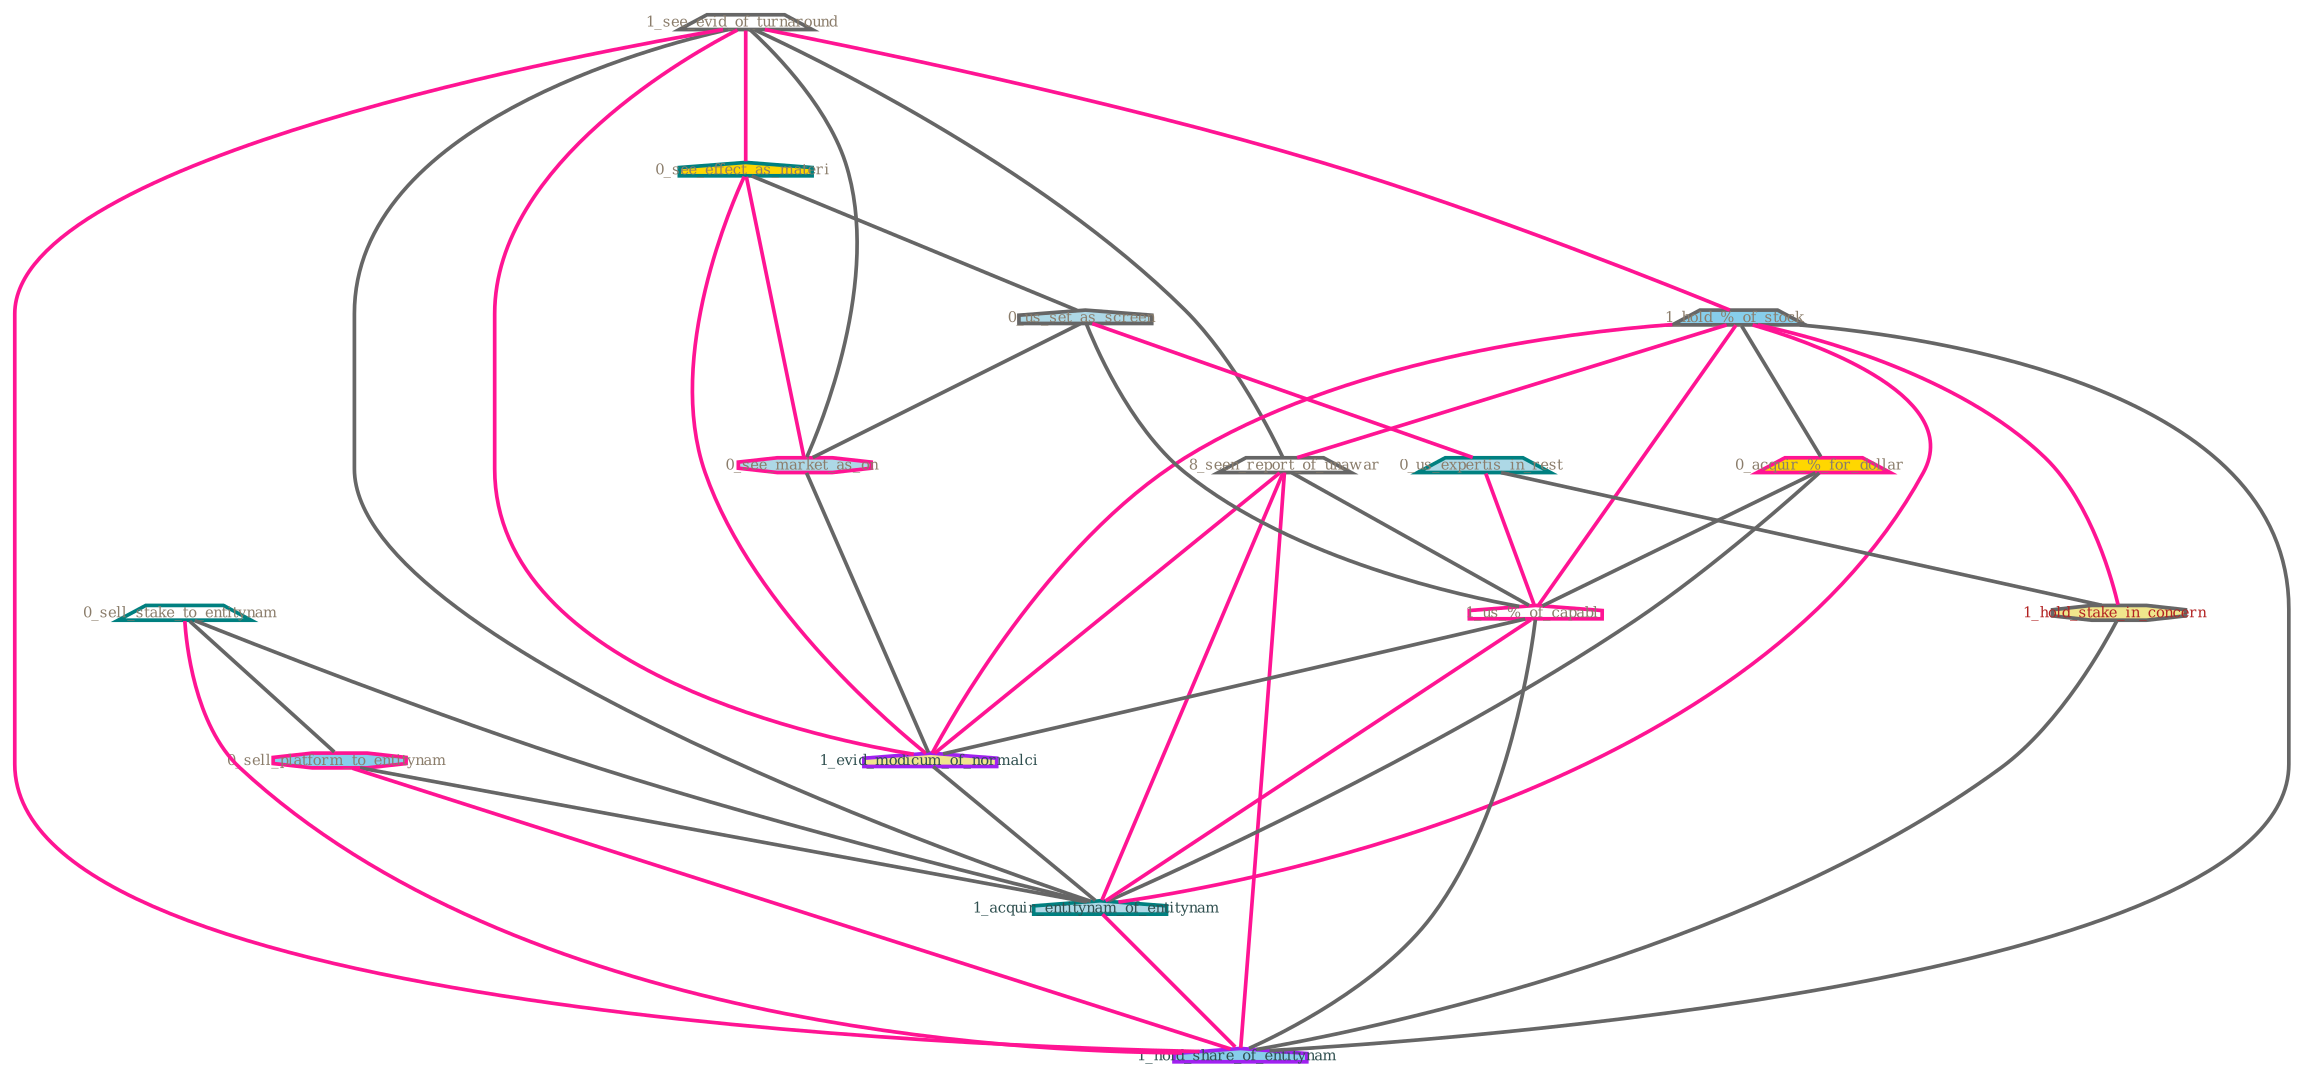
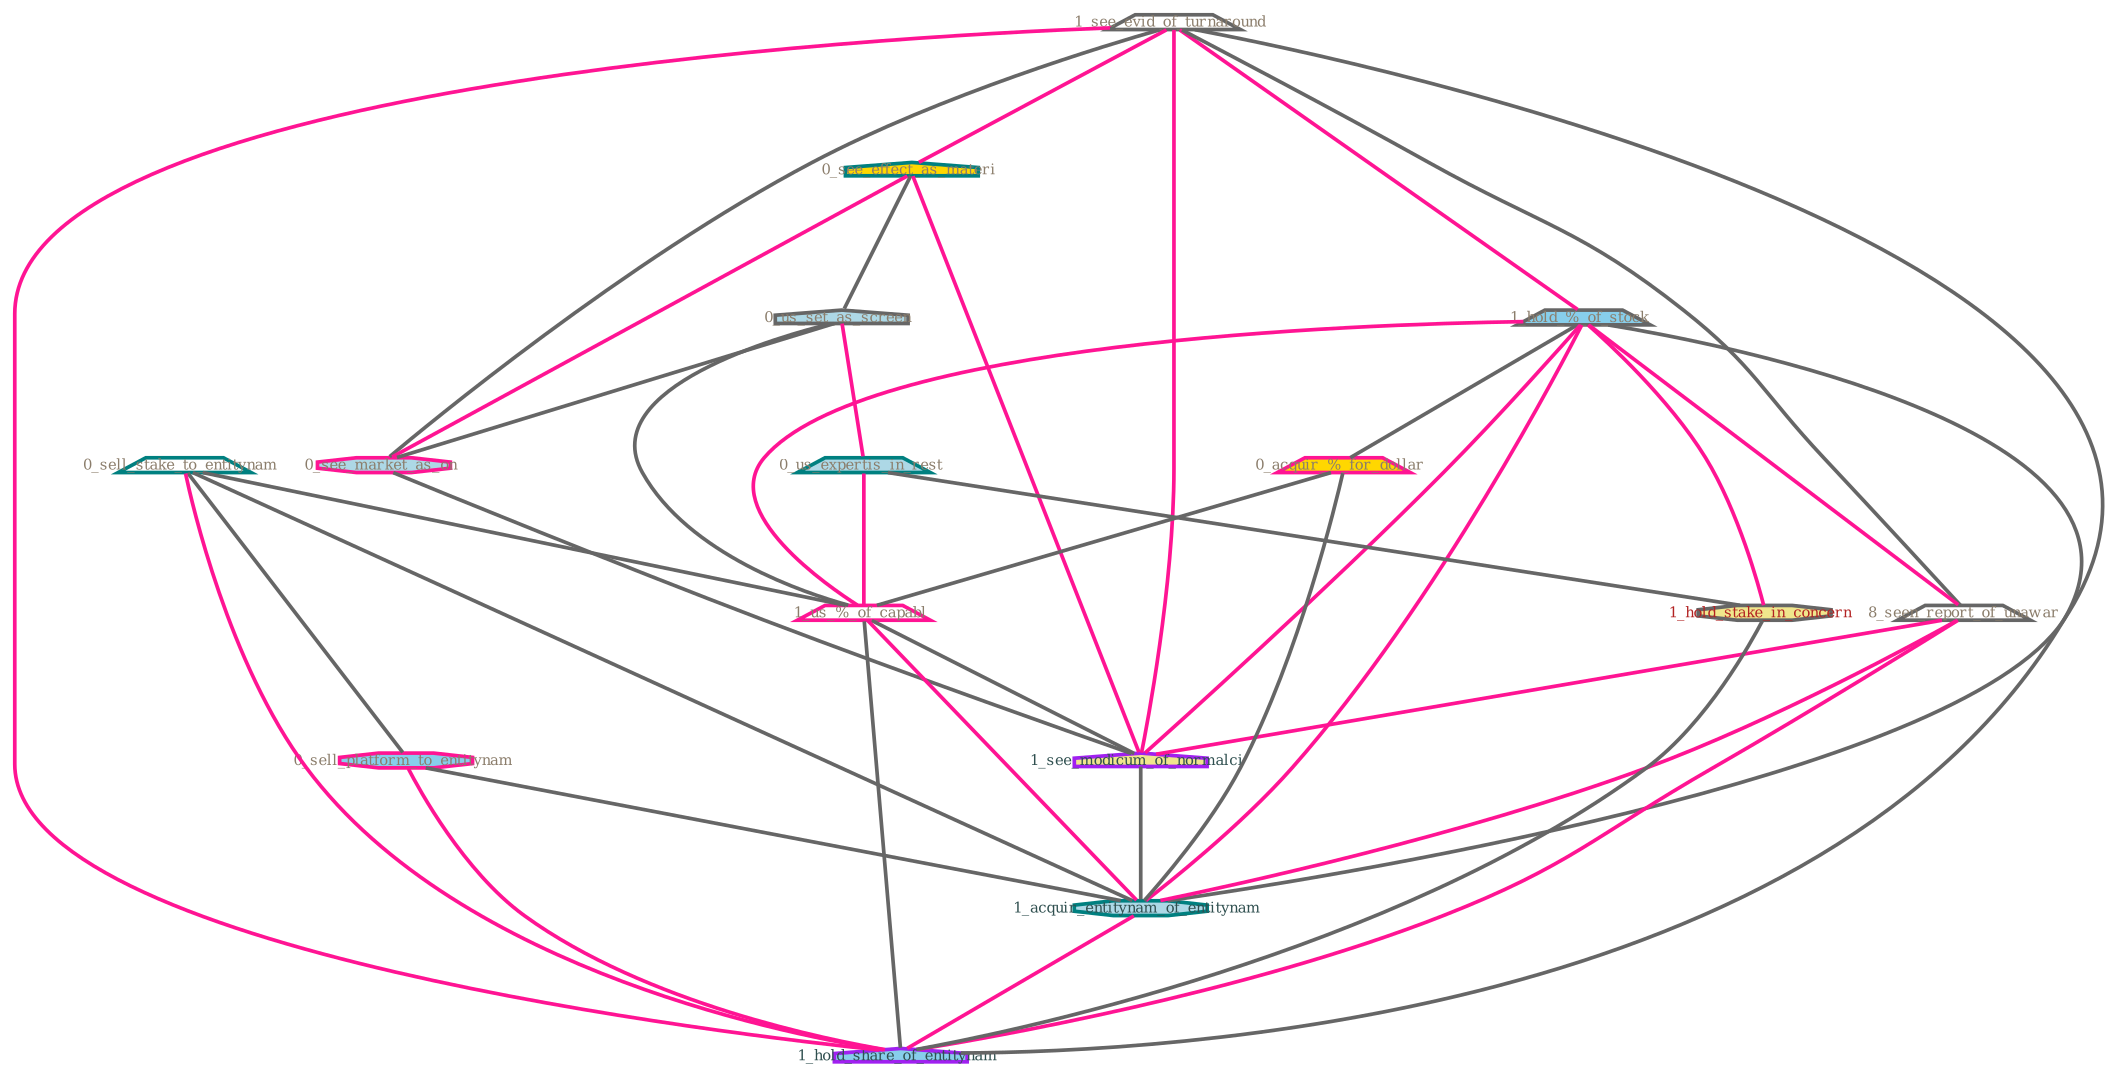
edge "8_seen_report_of_unawar" -- "1_us_%_of_capabl": now "0_sell_stake_to_entitynam" -- "1_us_%_of_capabl"
node "1_us_%_of_capabl": shape house -> trapezium
node "1_evid_modicum_of_normalci": label "1_evid_modicum_of_normalci" -> "1_see_modicum_of_normalci"
node "1_acquir_entitynam_of_entitynam": shape house -> octagon
